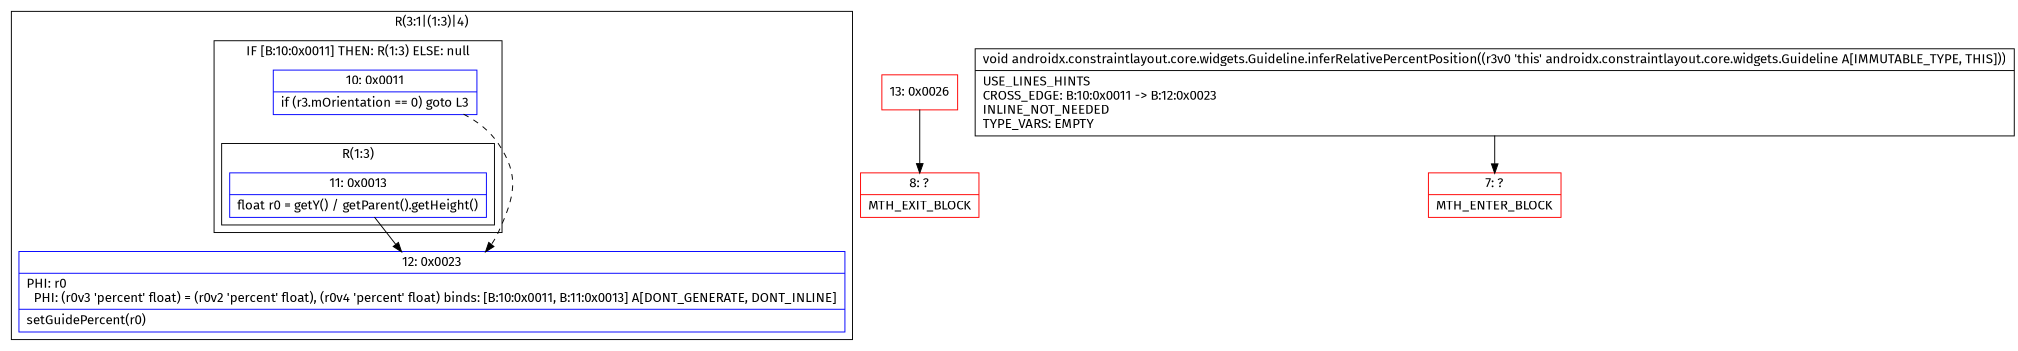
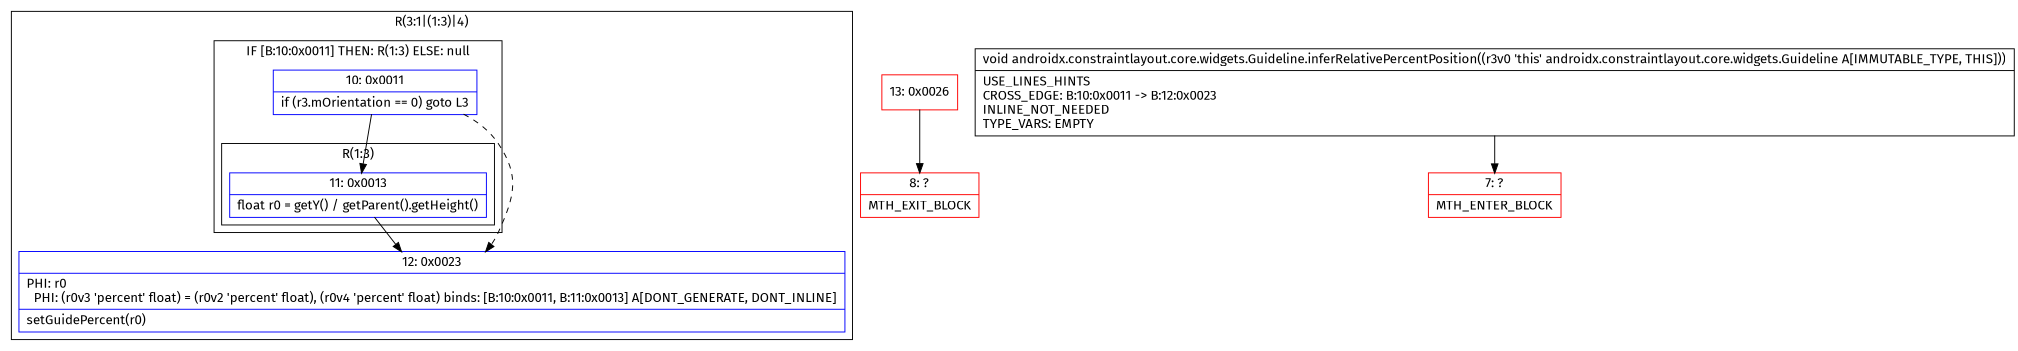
edge "10: 0x0011" -> "11: 0x0013": added
